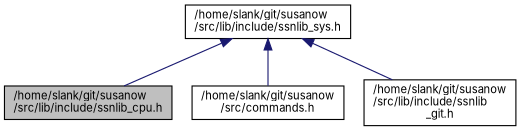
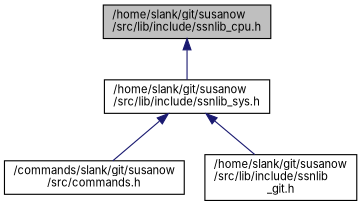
edge "/home/slank/git/susanow /src/lib/include/ssnlib_cpu.h" -> "/home/slank/git/susanow /src/lib/include/ssnlib_sys.h": reversed
node "/home/slank/git/susanow /src/commands.h": label "/home/slank/git/susanow /src/commands.h" -> "/commands/slank/git/susanow /src/commands.h"
